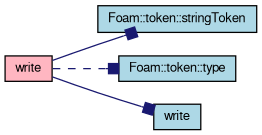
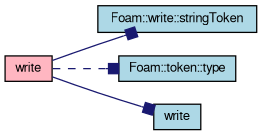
node "Foam::token::stringToken": label "Foam::token::stringToken" -> "Foam::write::stringToken"
